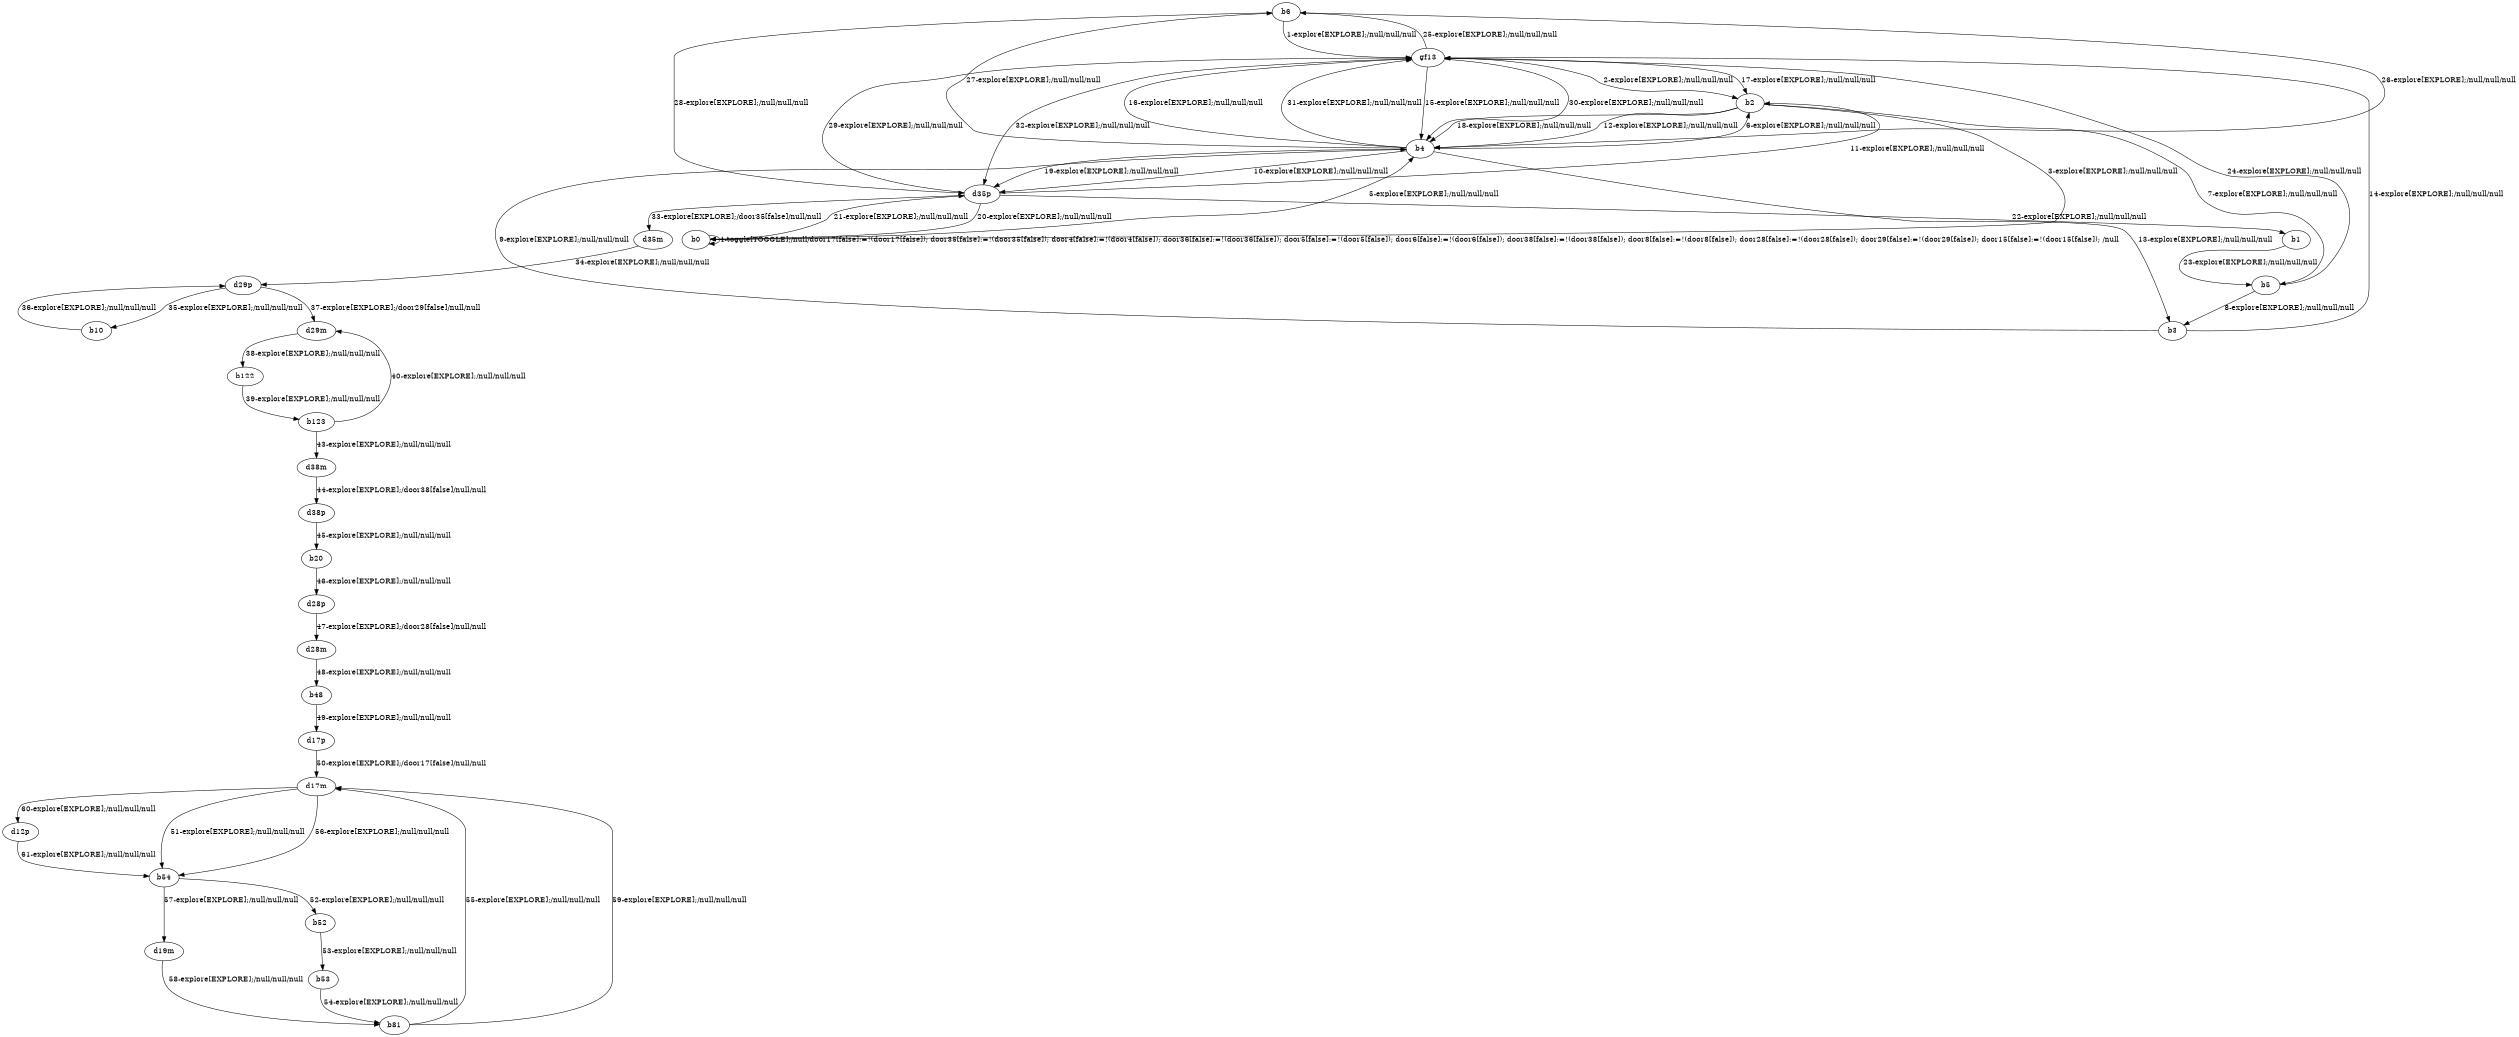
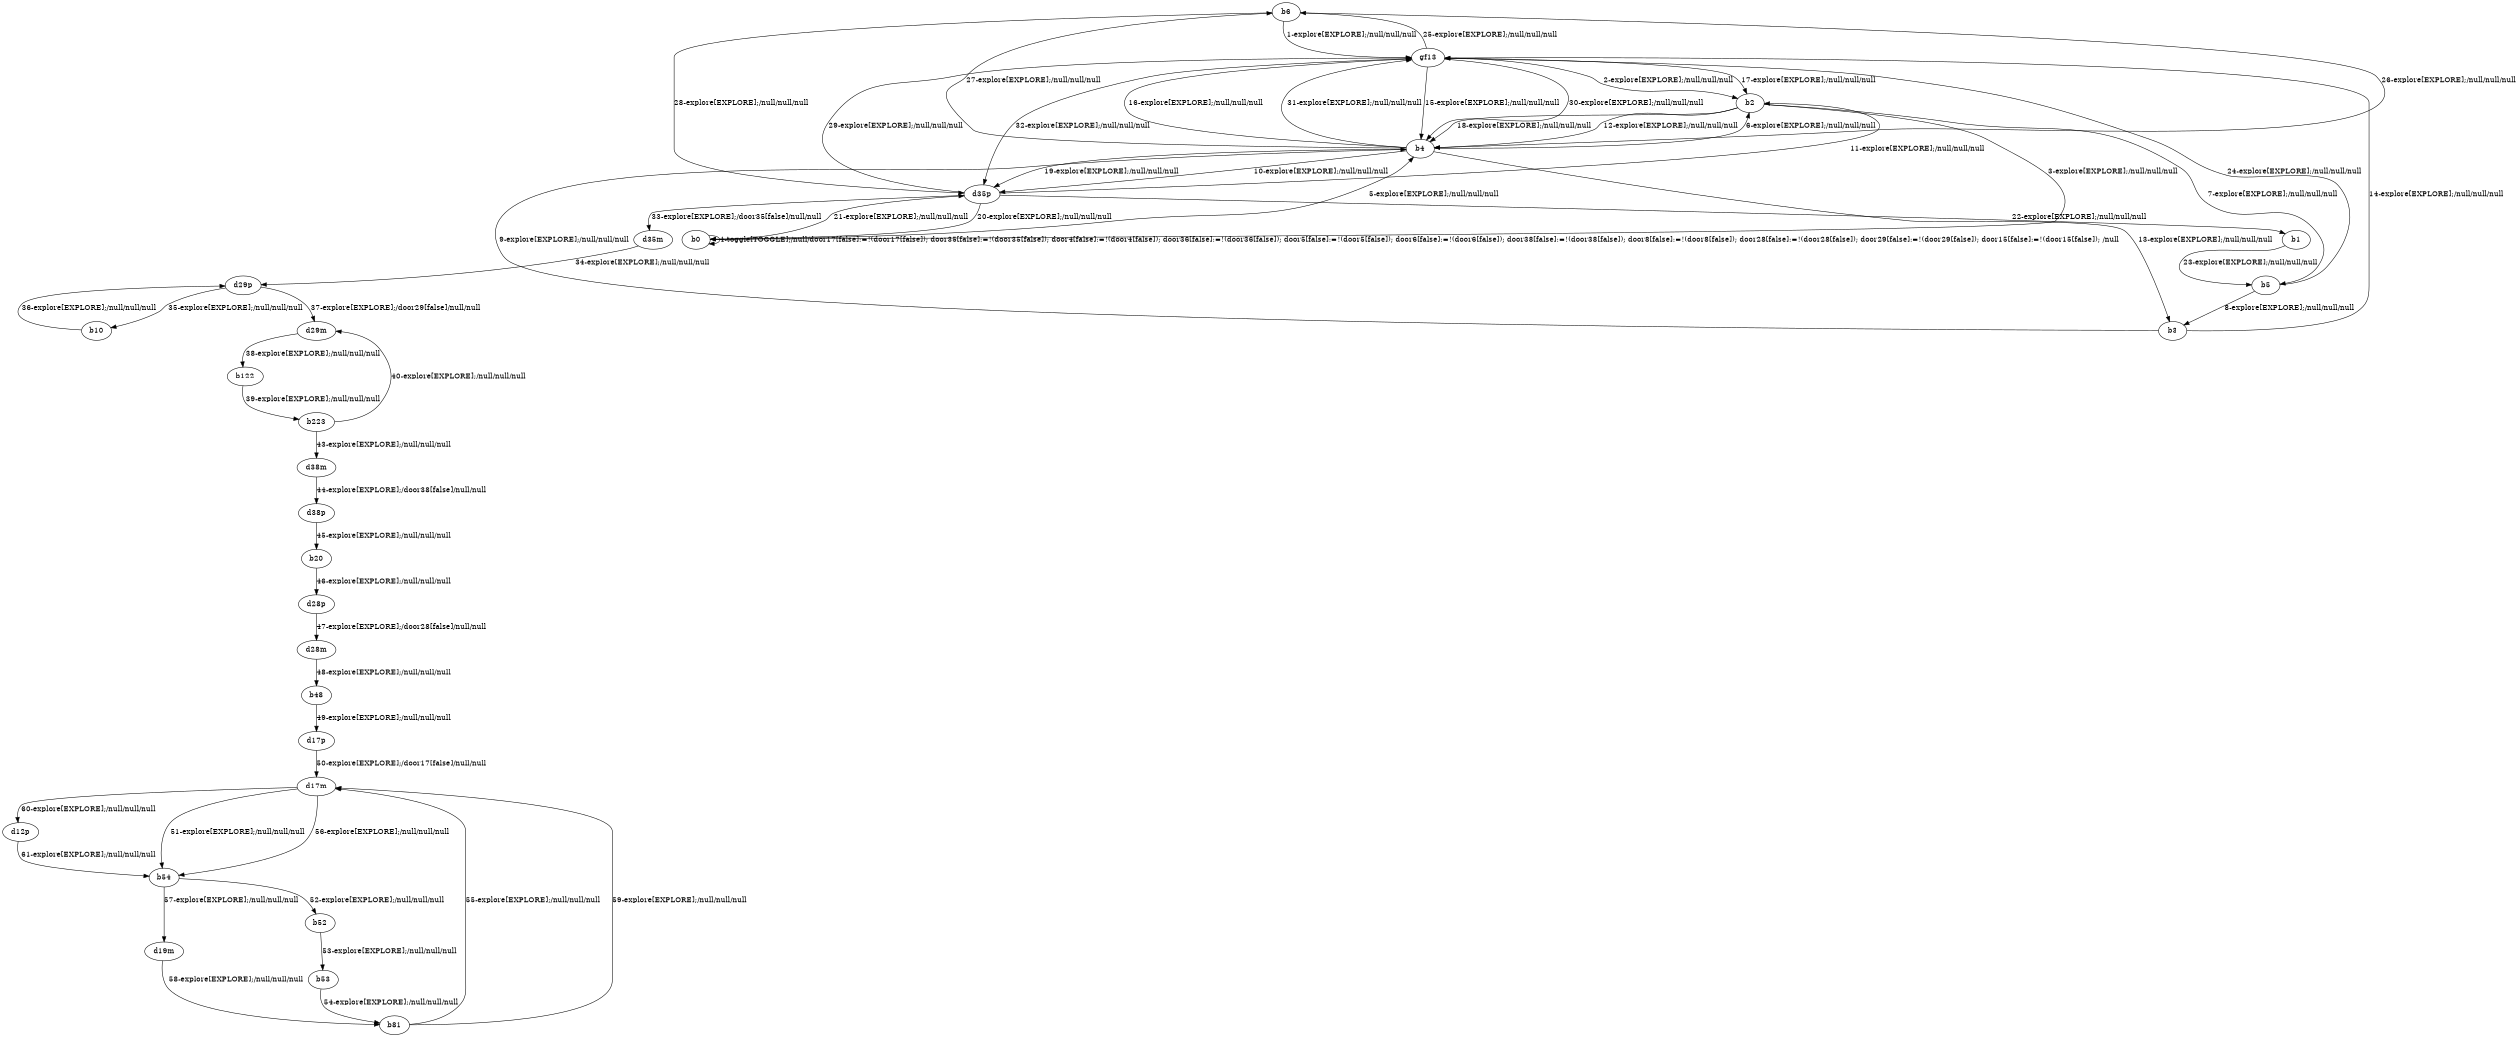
node "b123": label "b123" -> "b223"
